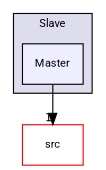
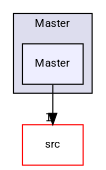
cluster "Slave": label "Slave" -> "Master"
